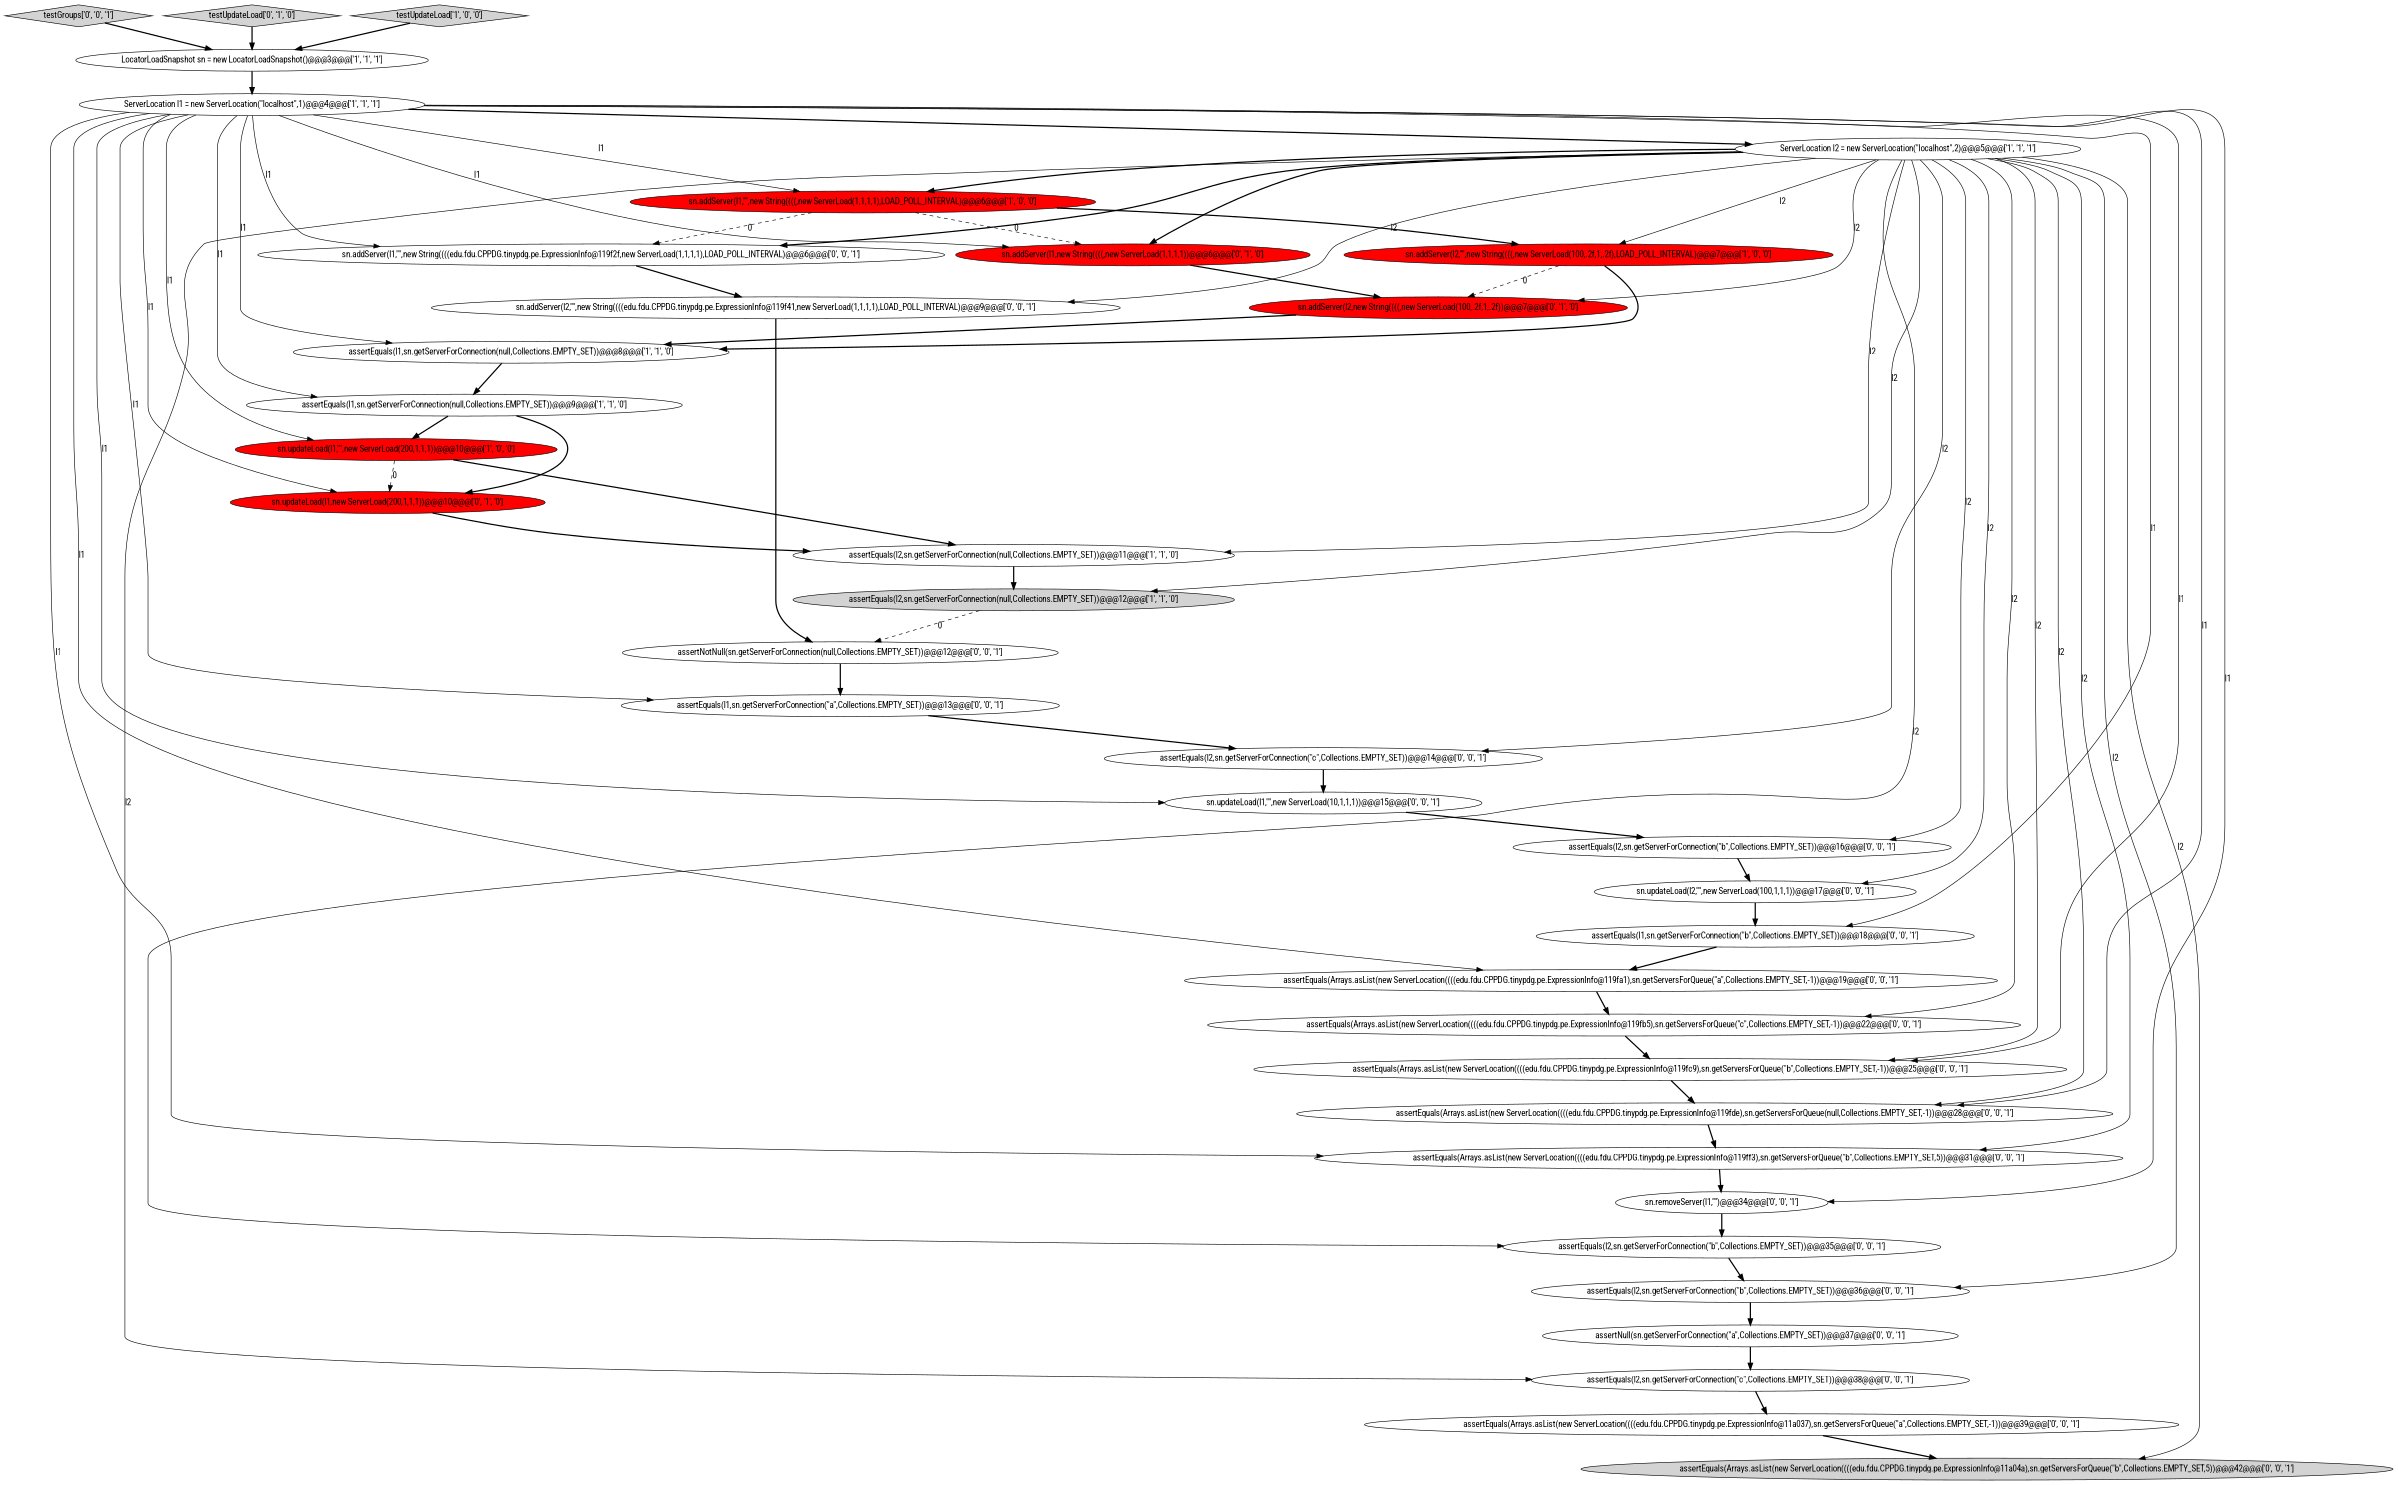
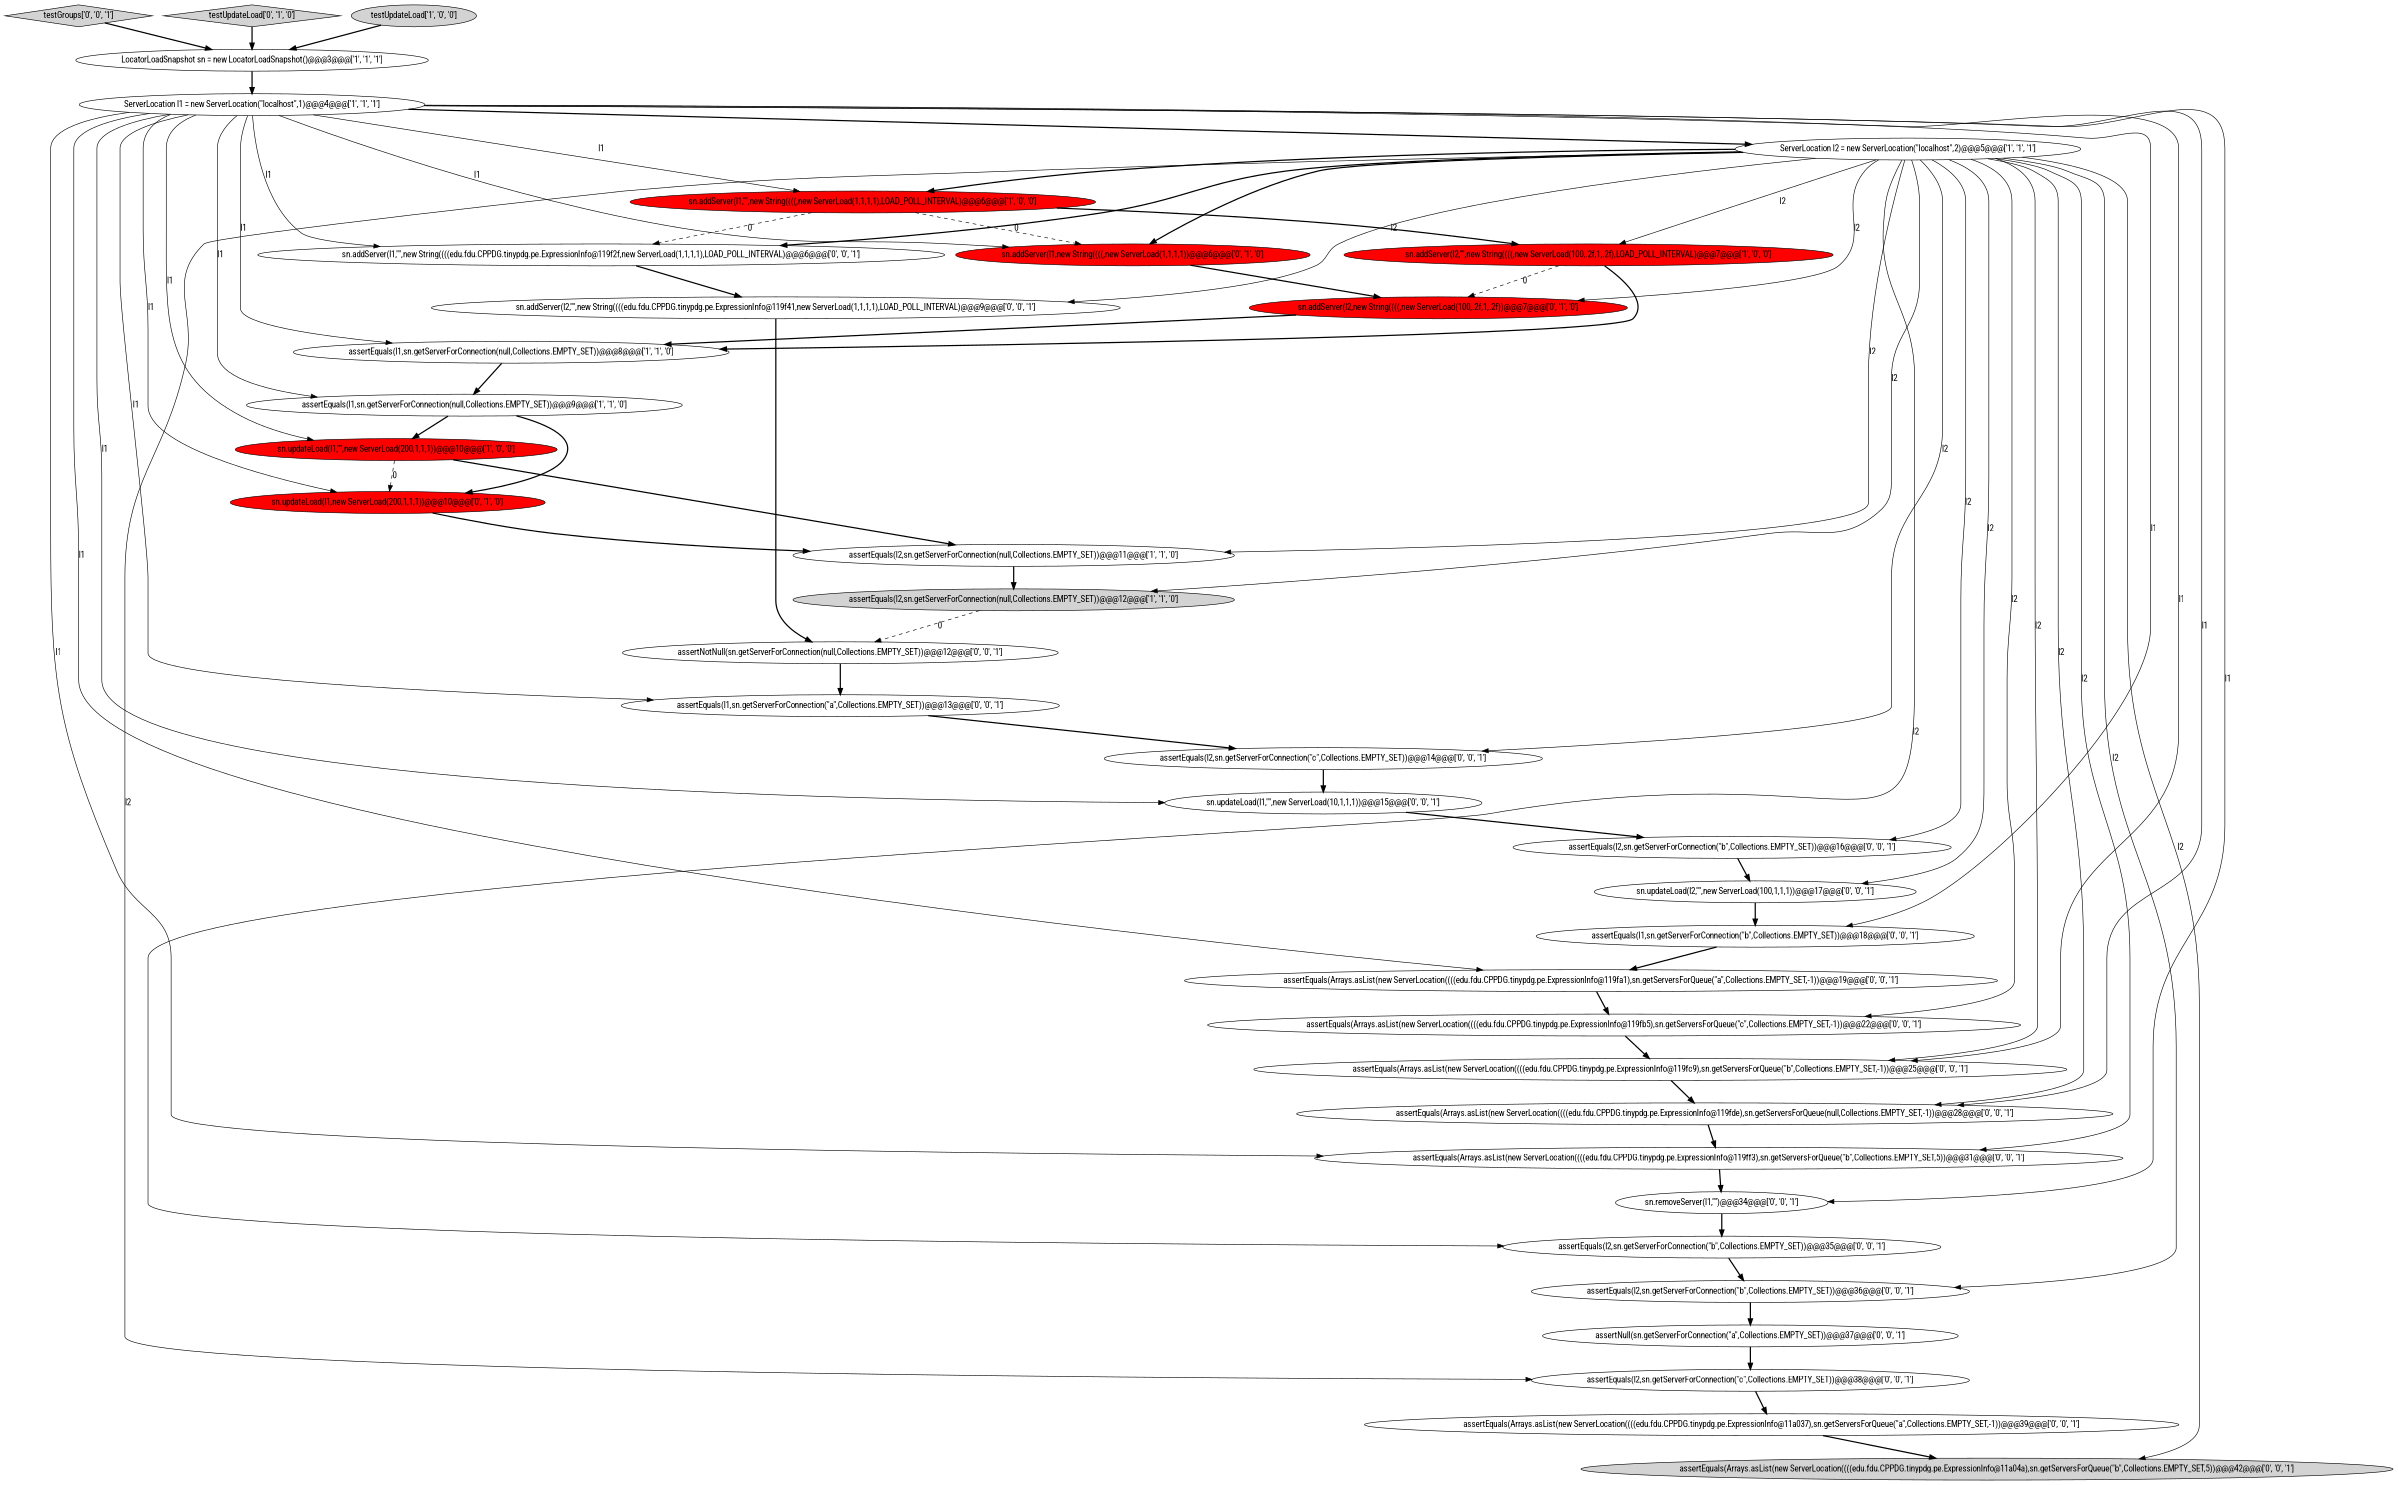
node "testUpdateLoad['1', '0', '0']": shape diamond -> ellipse
